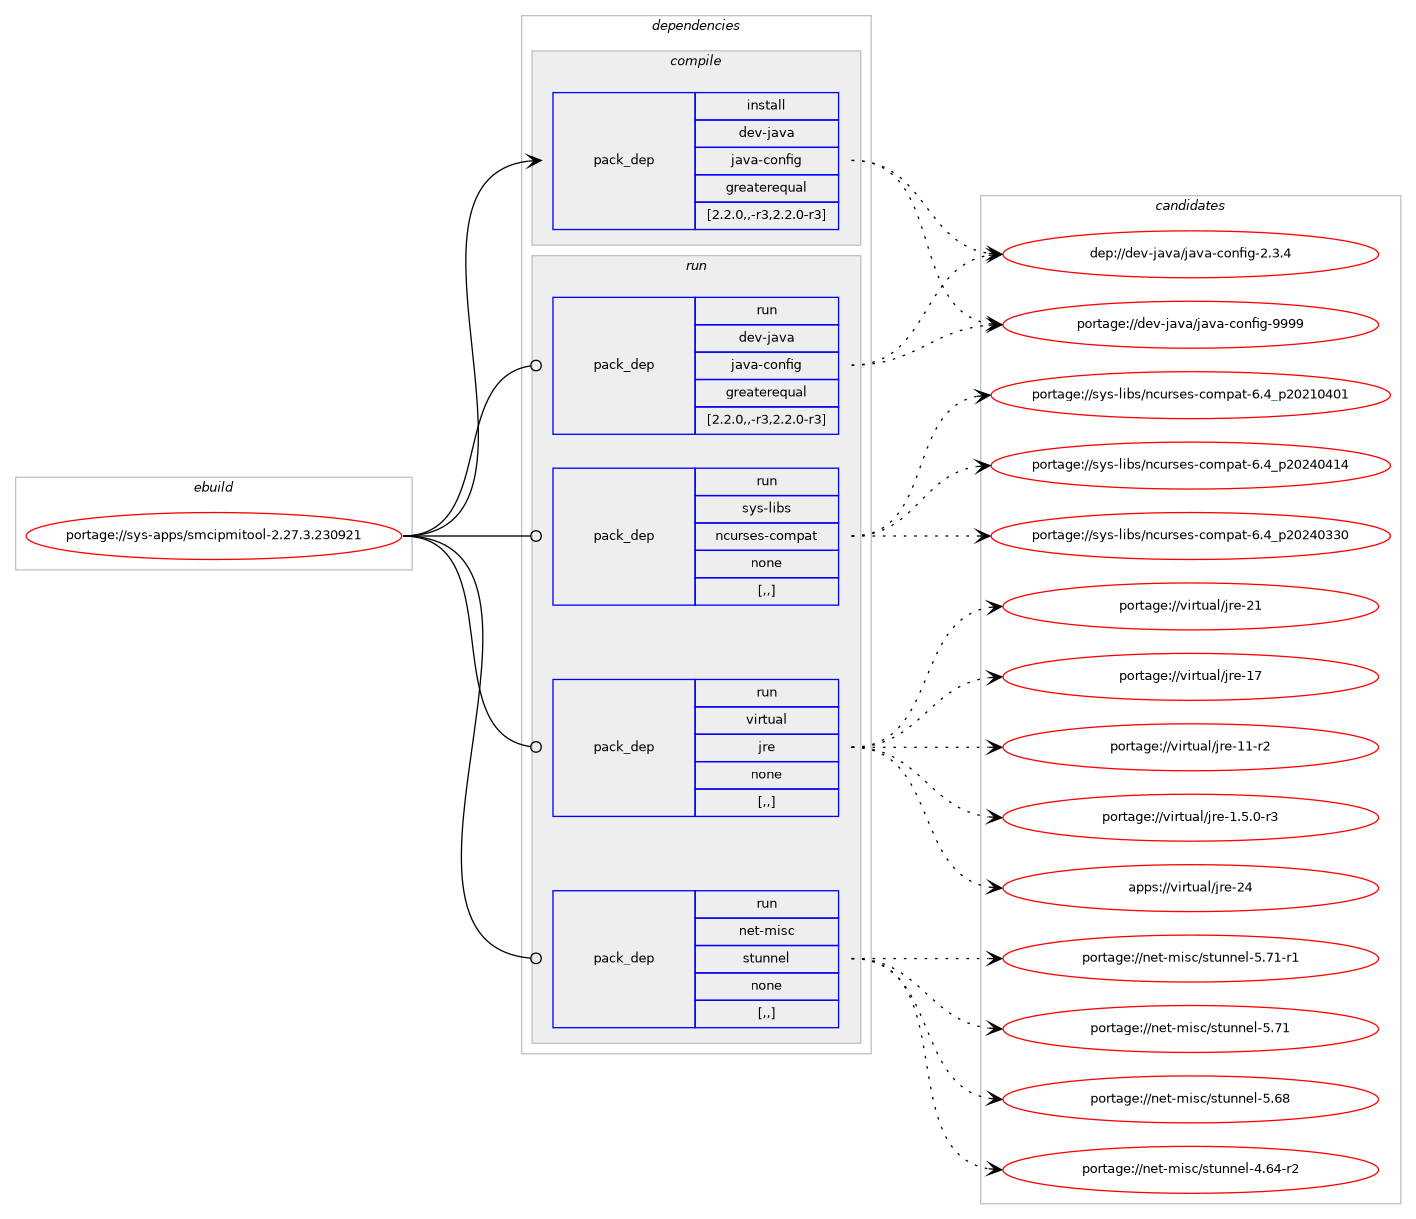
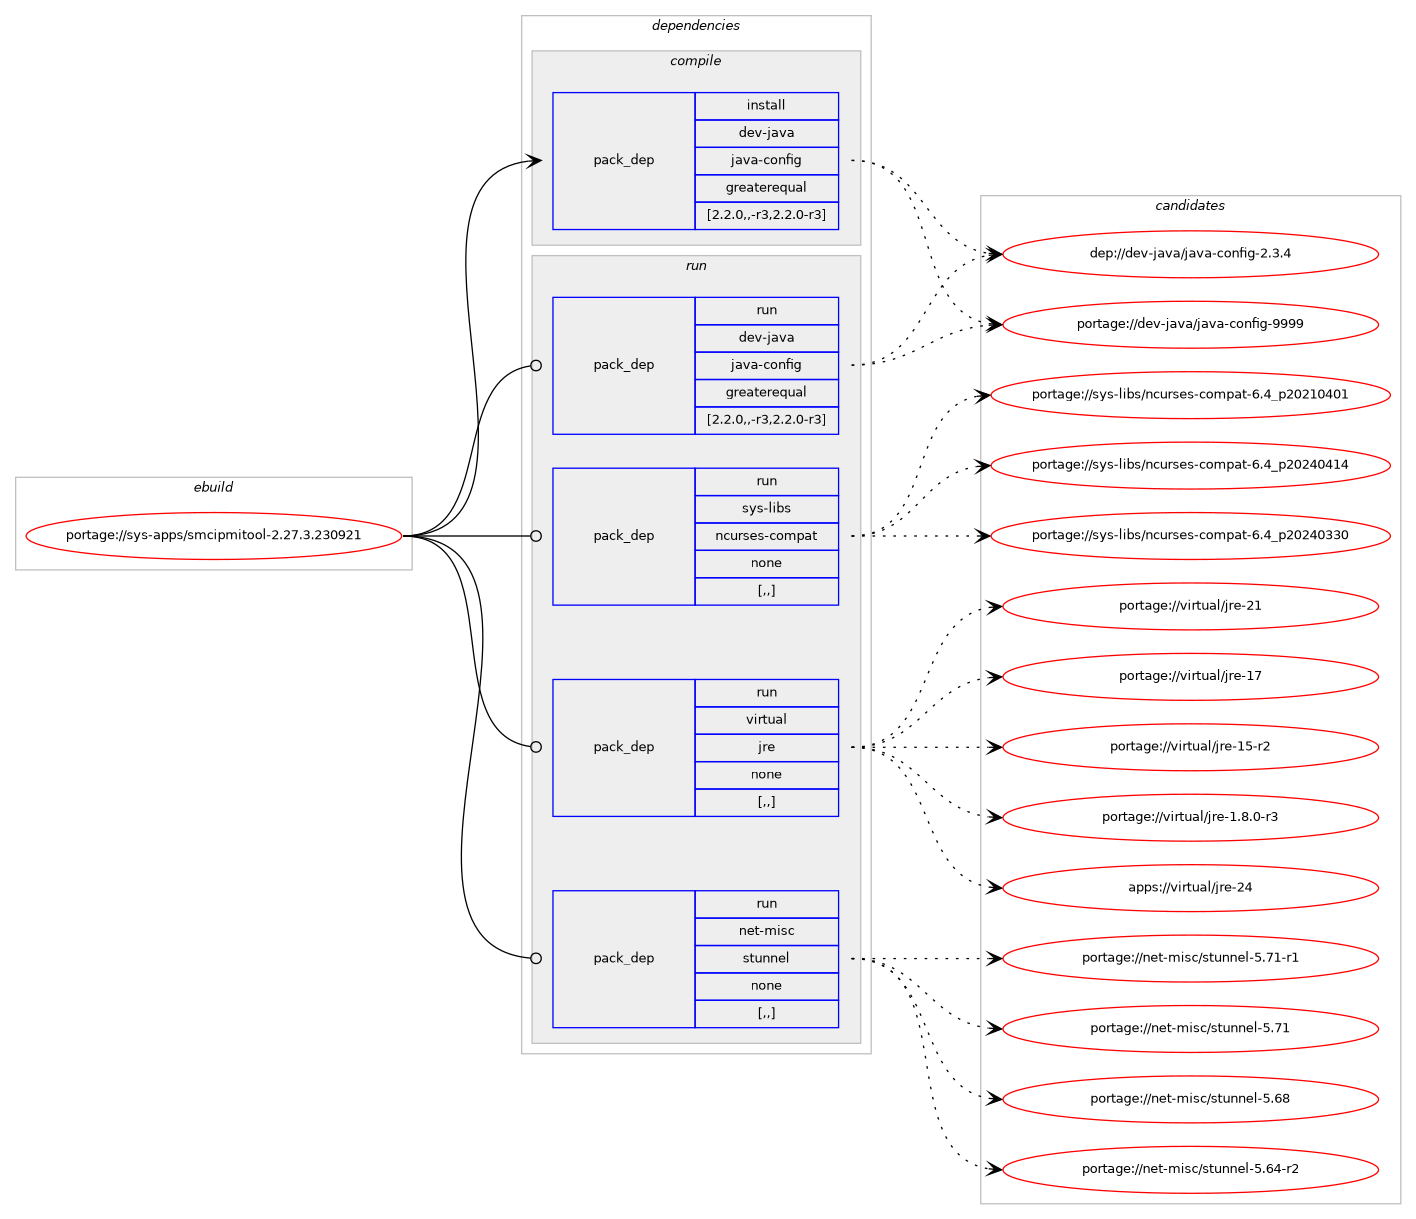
node "portage://virtual/jre-11-r2": label "portage://virtual/jre-11-r2" -> "portage://virtual/jre-15-r2"
node "portage://virtual/jre-1.5.0-r3": label "portage://virtual/jre-1.5.0-r3" -> "portage://virtual/jre-1.8.0-r3"
node "portage://net-misc/stunnel-4.64-r2": label "portage://net-misc/stunnel-4.64-r2" -> "portage://net-misc/stunnel-5.64-r2"
